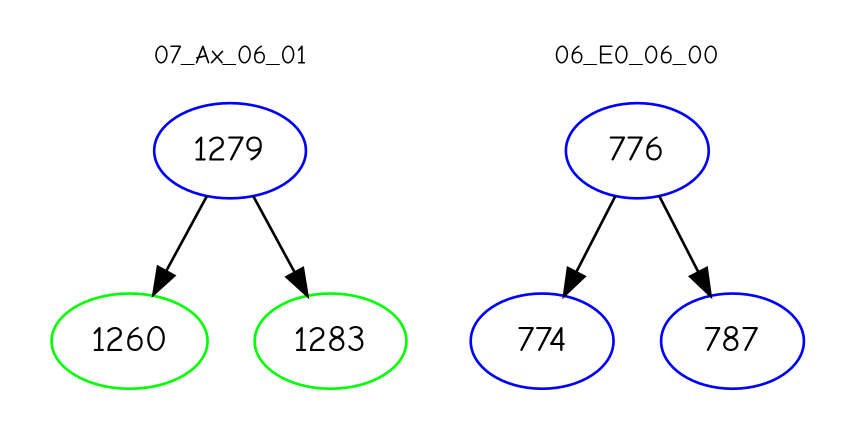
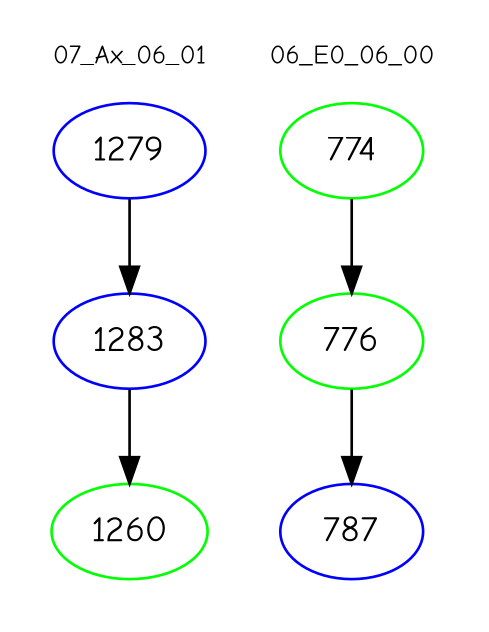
node "776": color blue -> green
edge "1279" -> "1260": now "1283" -> "1260"
edge "776" -> "774": reversed
node "1283": color green -> blue
node "774": color blue -> green
